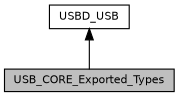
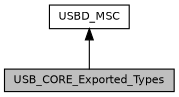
node "USBD_USB": label "USBD_USB" -> "USBD_MSC"
